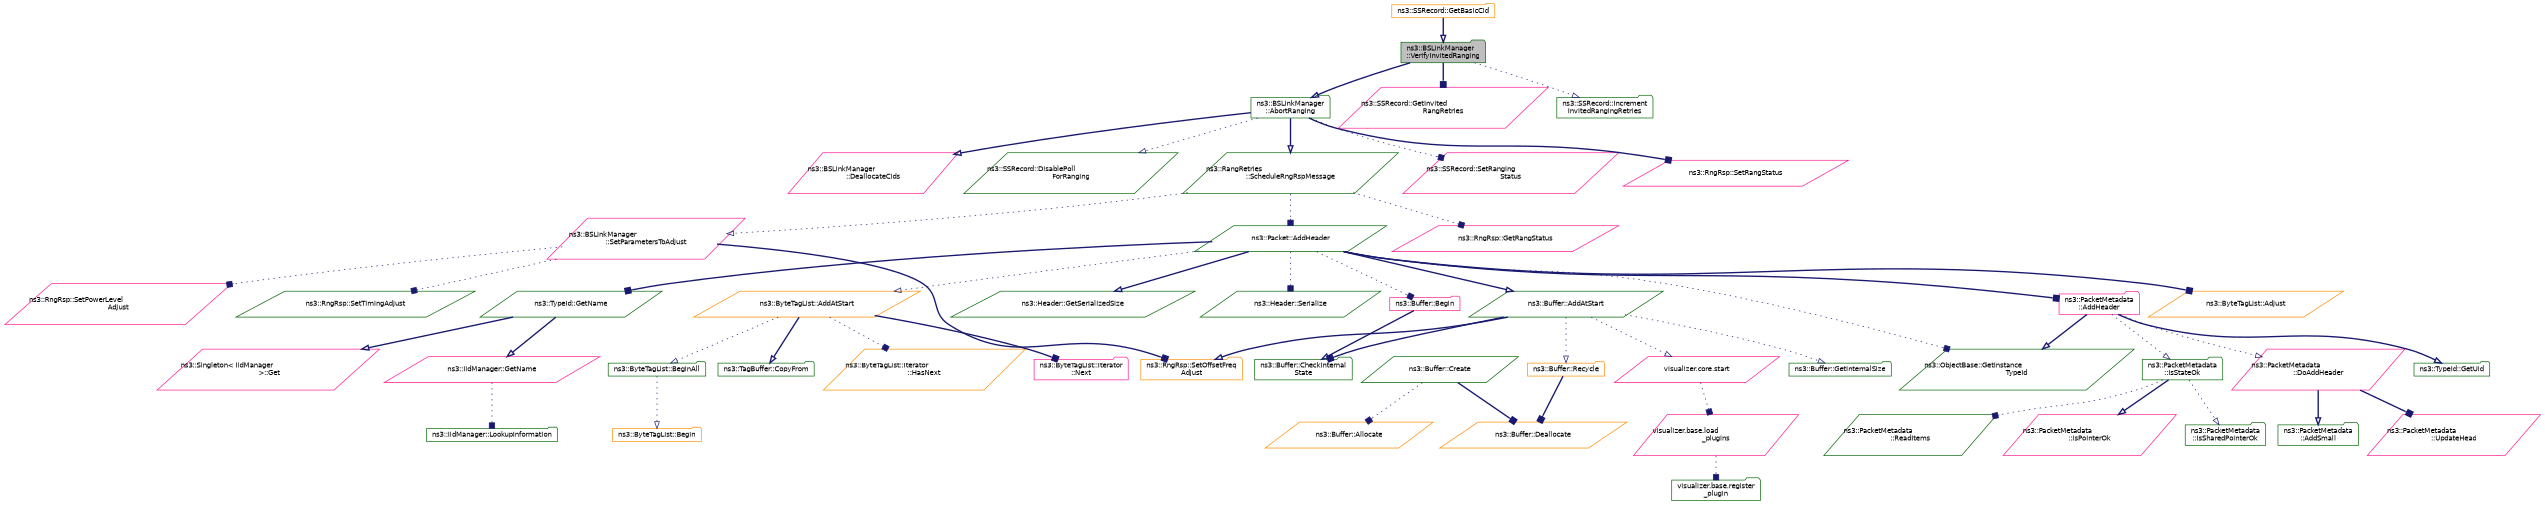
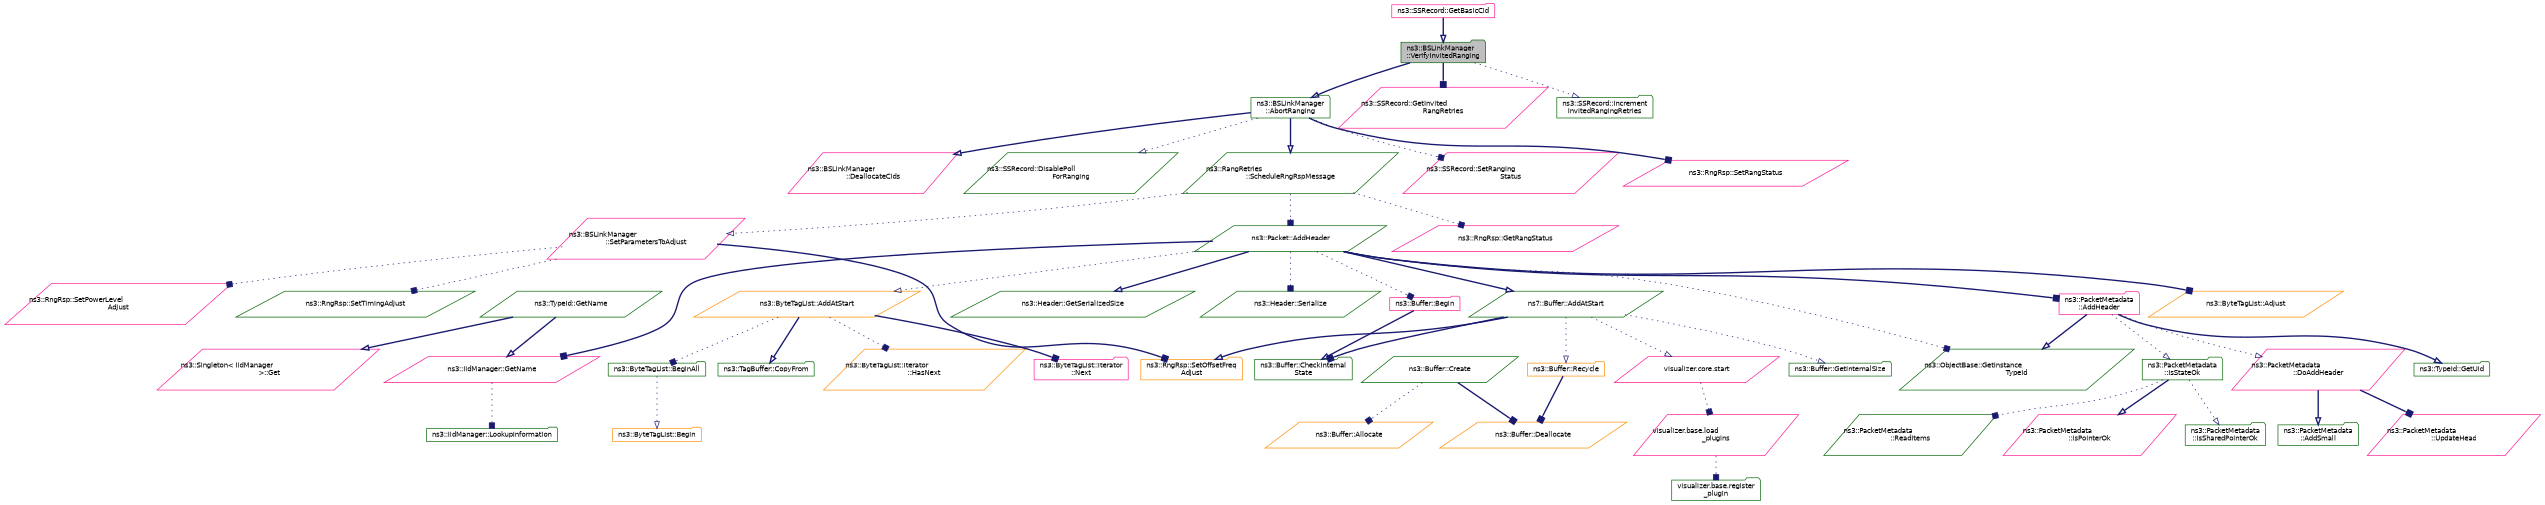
node "ns3::SSRecord::GetBasicCid": color darkorange -> deeppink
edge "ns3::Packet::AddHeader" -> "ns3::TypeId::GetName": now "ns3::Packet::AddHeader" -> "ns3::IidManager::GetName"
node "ns3::Buffer::AddAtStart": label "ns3::Buffer::AddAtStart" -> "ns7::Buffer::AddAtStart"
edge "ns3::ByteTagList::AddAtStart" -> "ns3::ByteTagList::BeginAll": arrowhead onormal -> box
